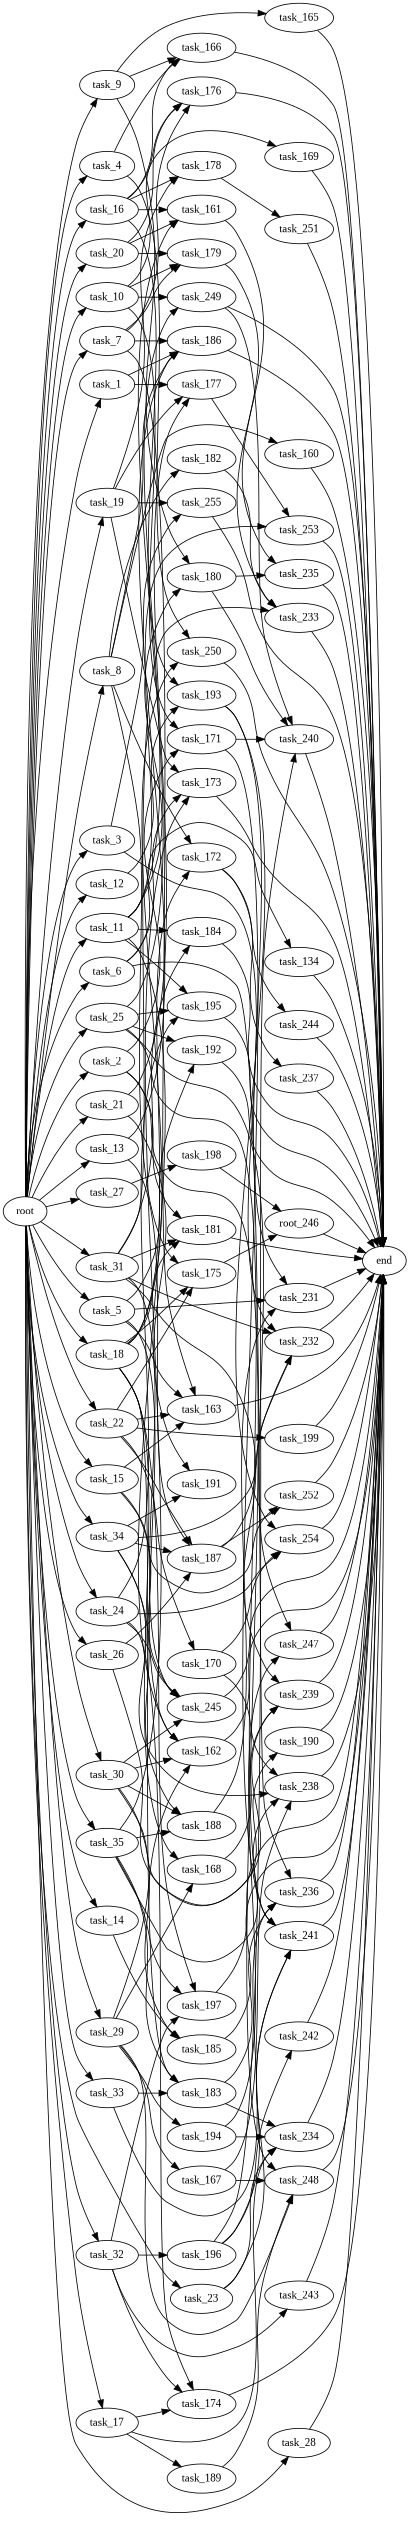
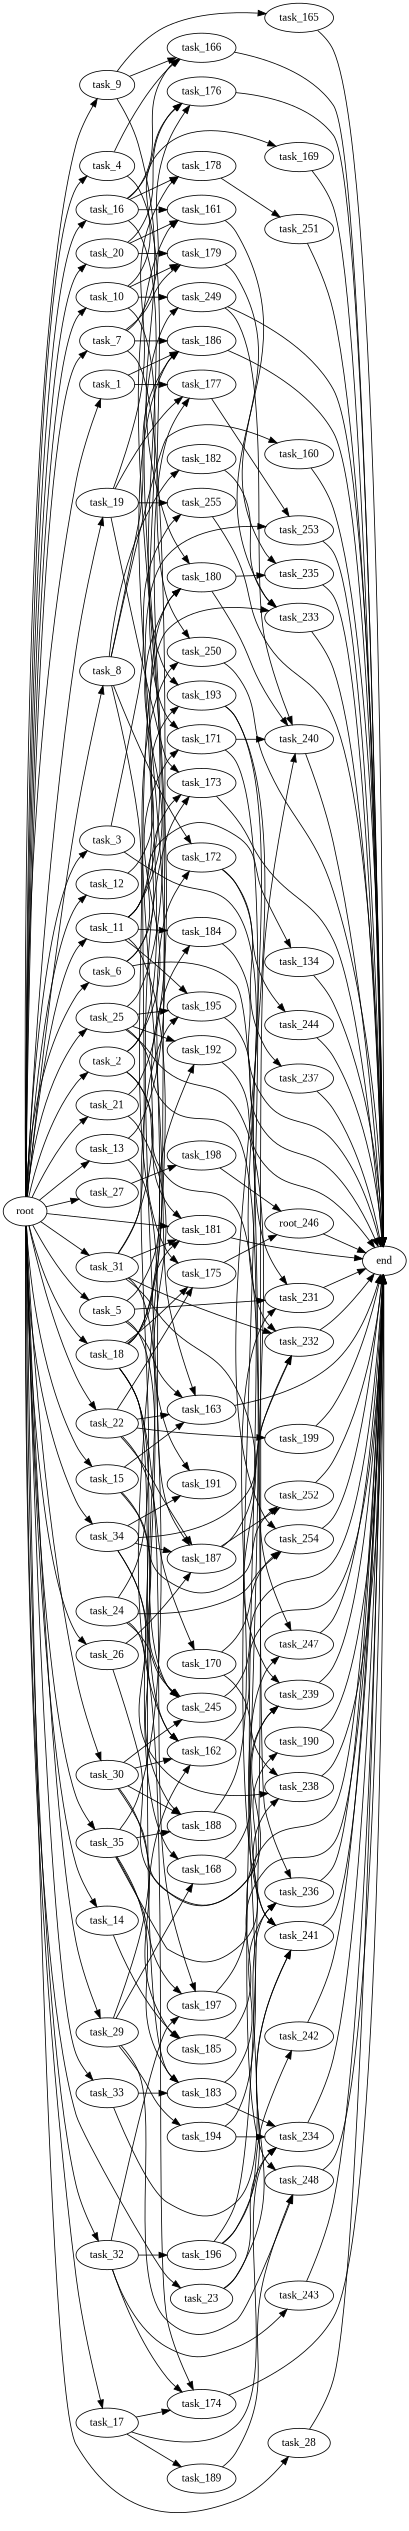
edge "task_2" -> "task_180": added
edge "root" -> "task_24": now "root" -> "task_181"
node "task_167": removed
